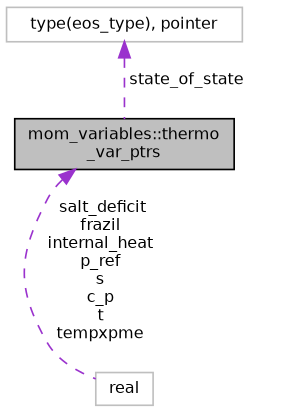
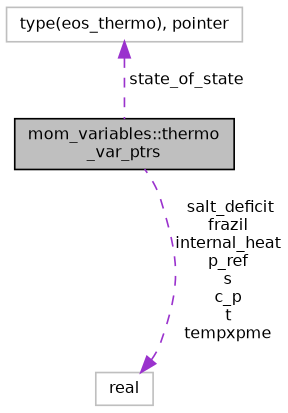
node "type(eos_type), pointer": label "type(eos_type), pointer" -> "type(eos_thermo), pointer"
edge "real" -> "mom_variables::thermo _var_ptrs": reversed
